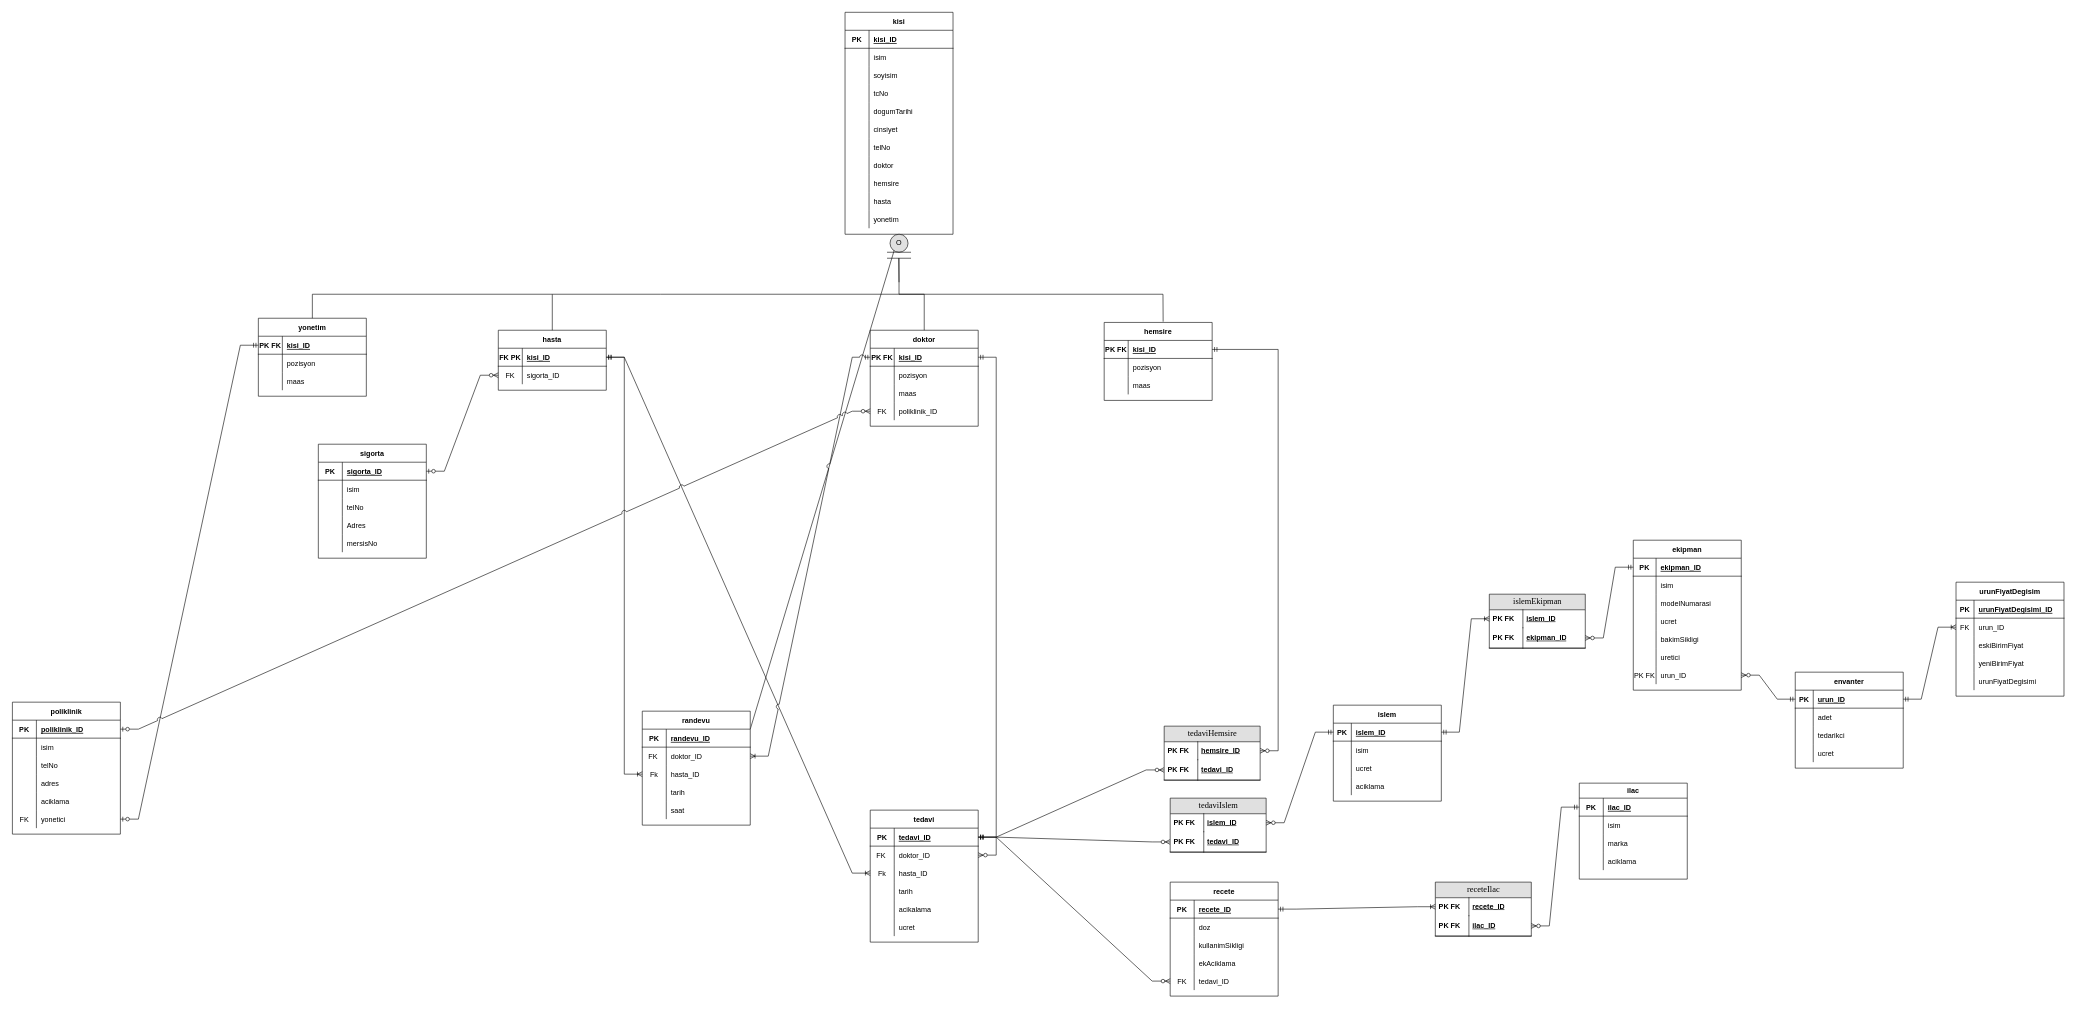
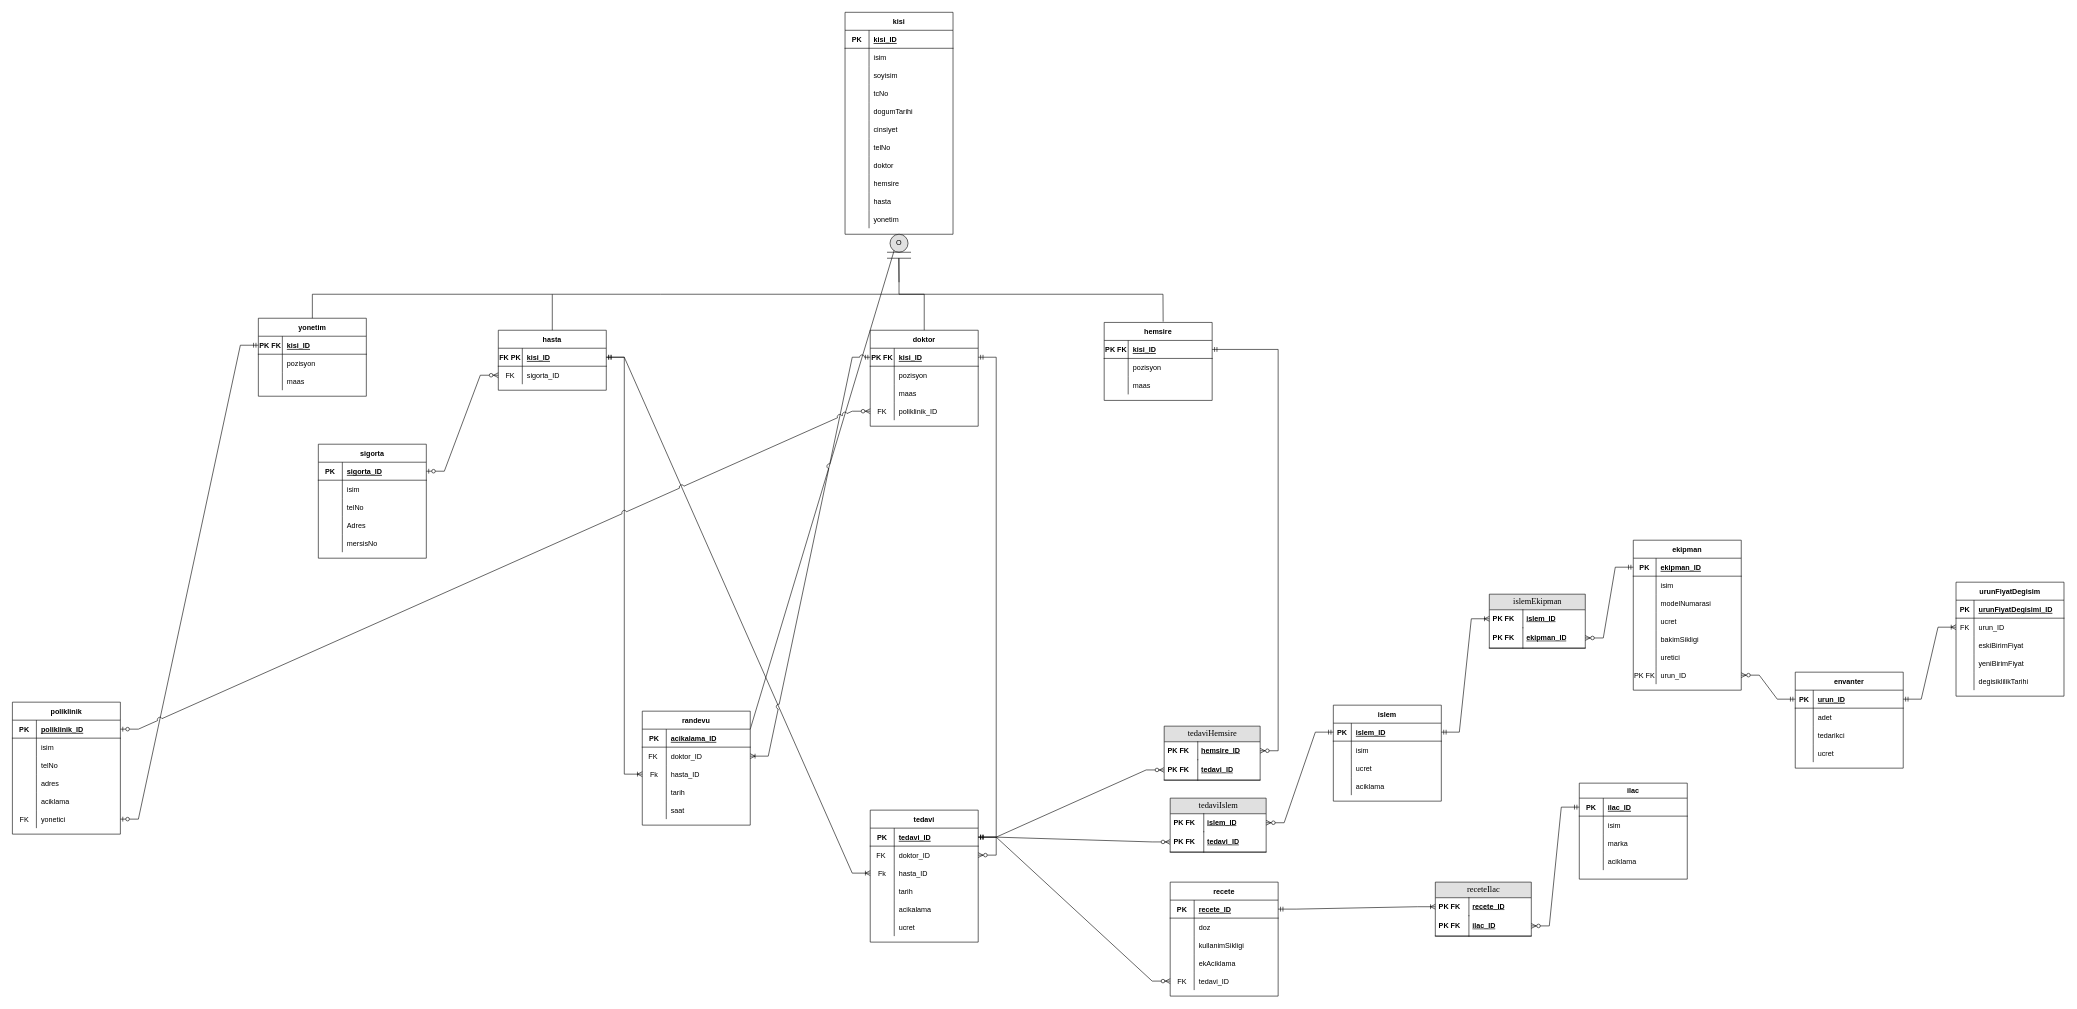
node "urunFiyatDegisimi": label "urunFiyatDegisimi" -> "degisiklilikTarihi"
node "randevu_ID": label "randevu_ID" -> "acikalama_ID"
